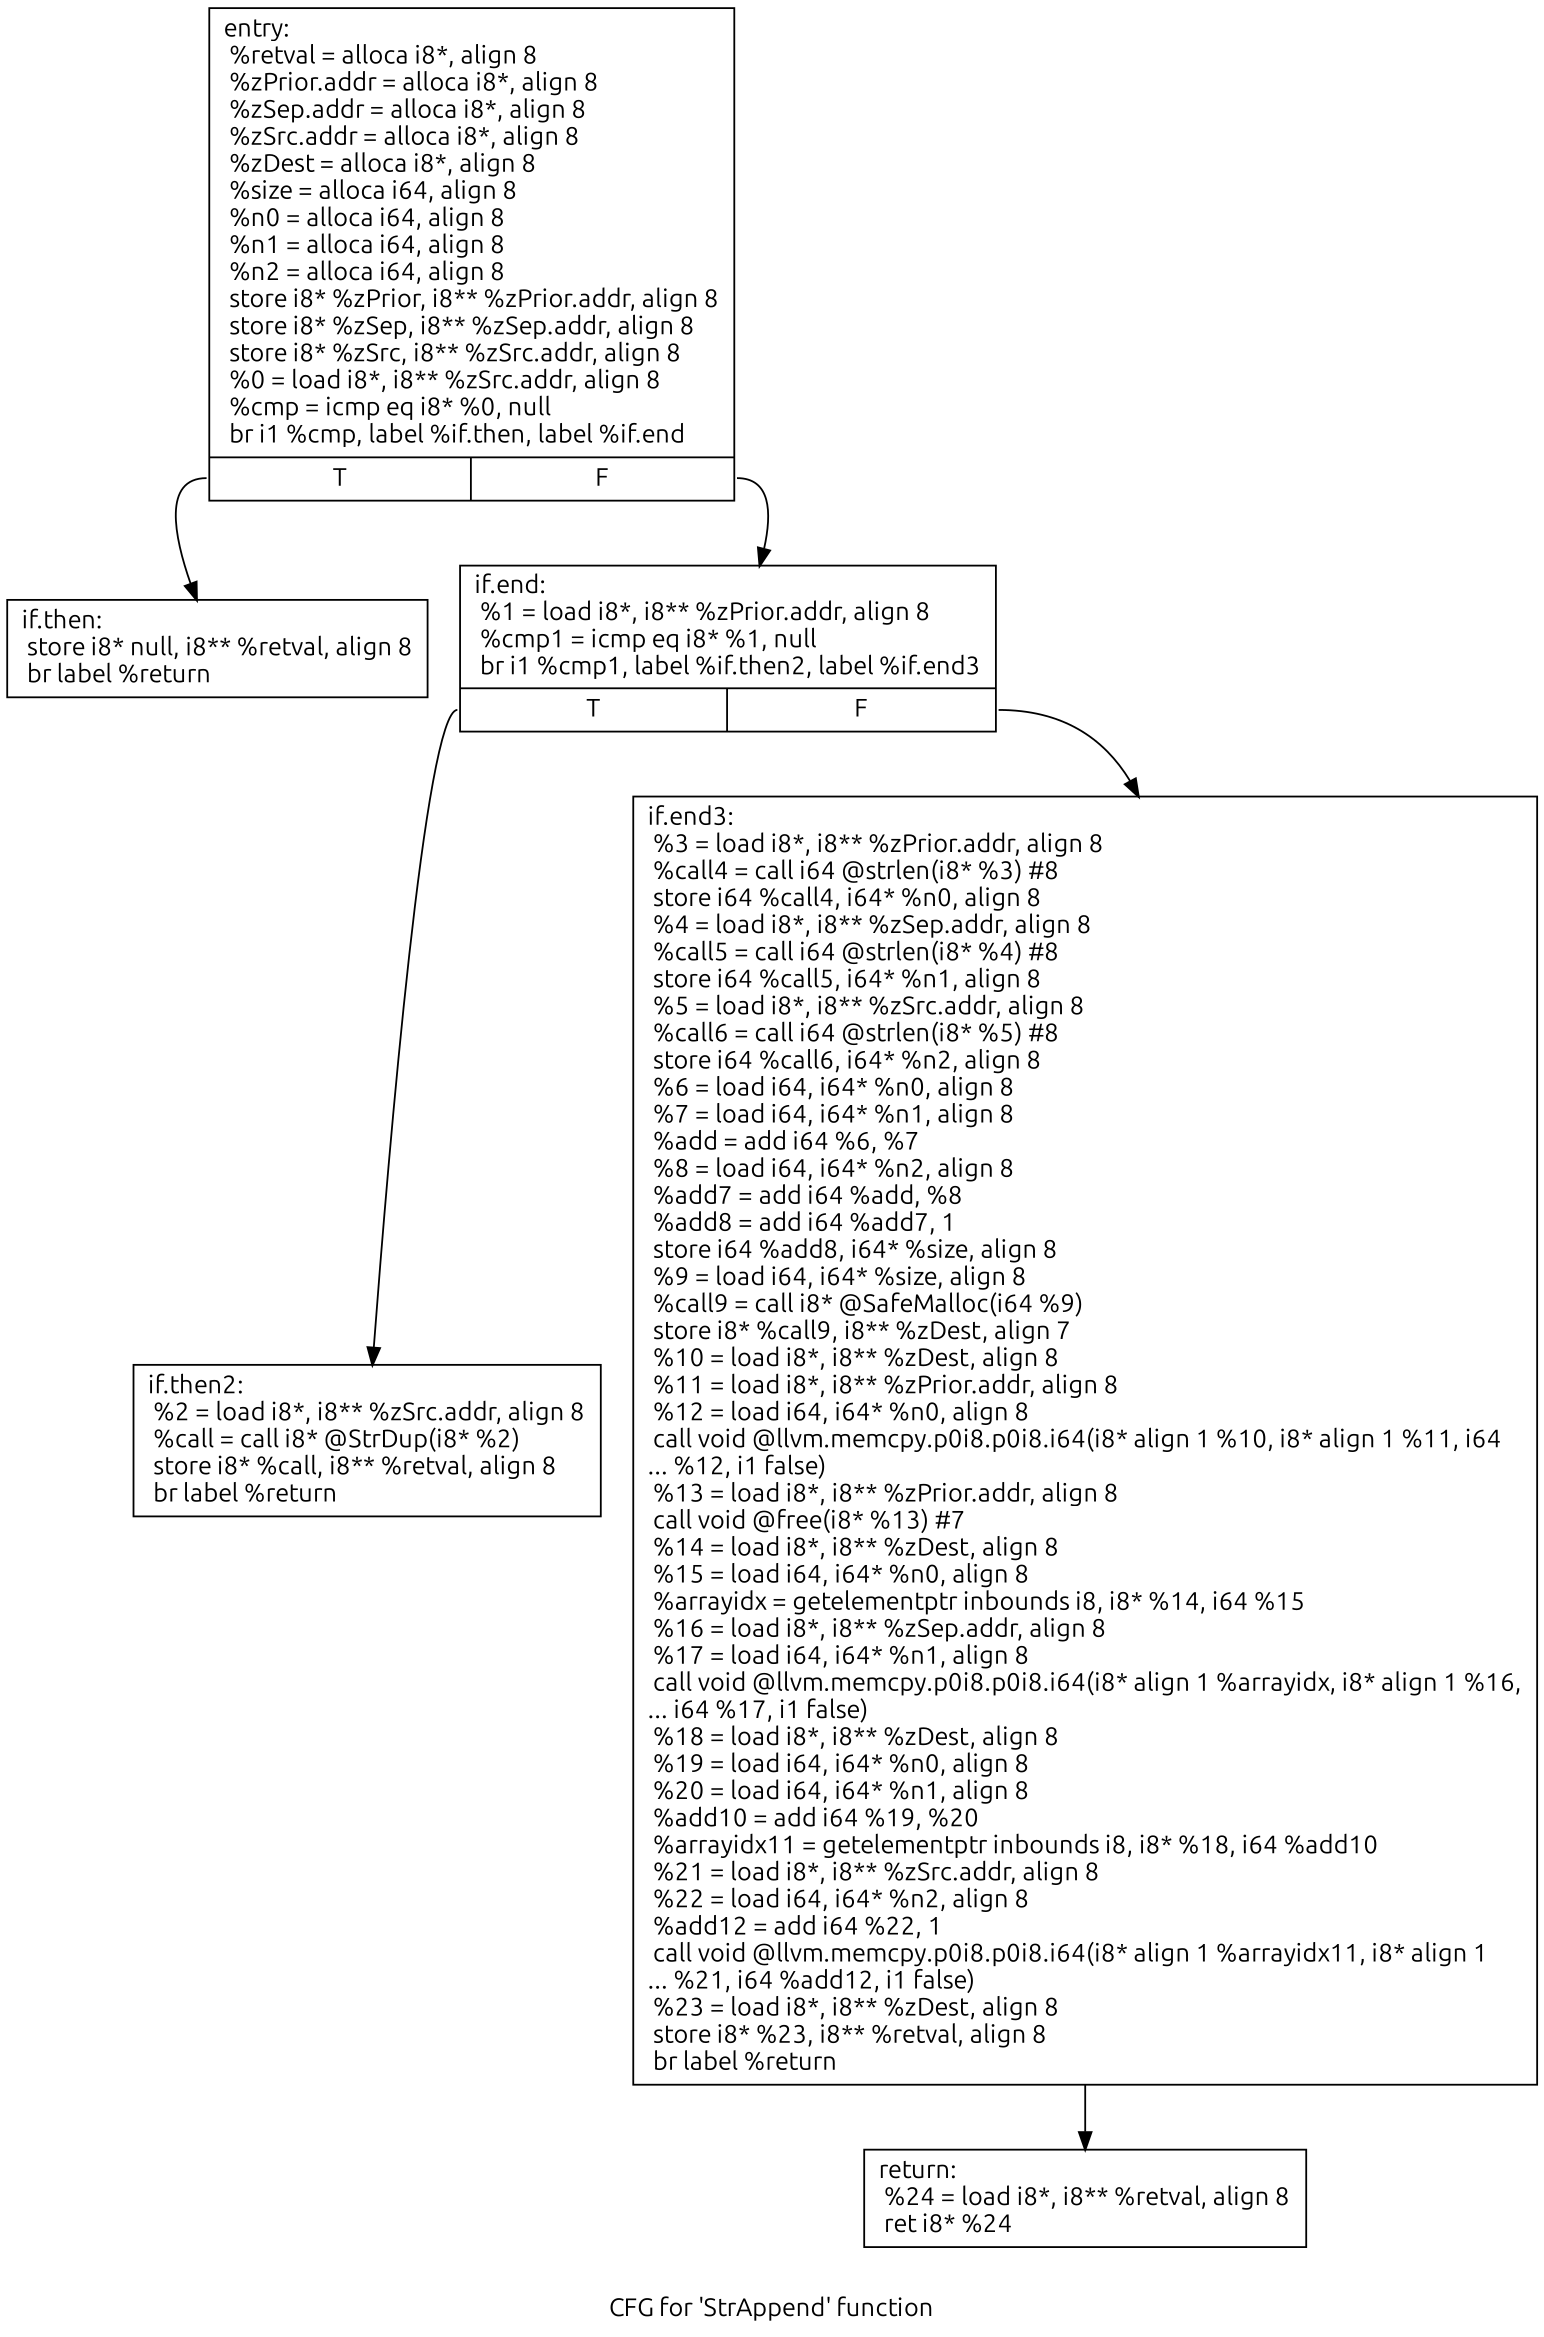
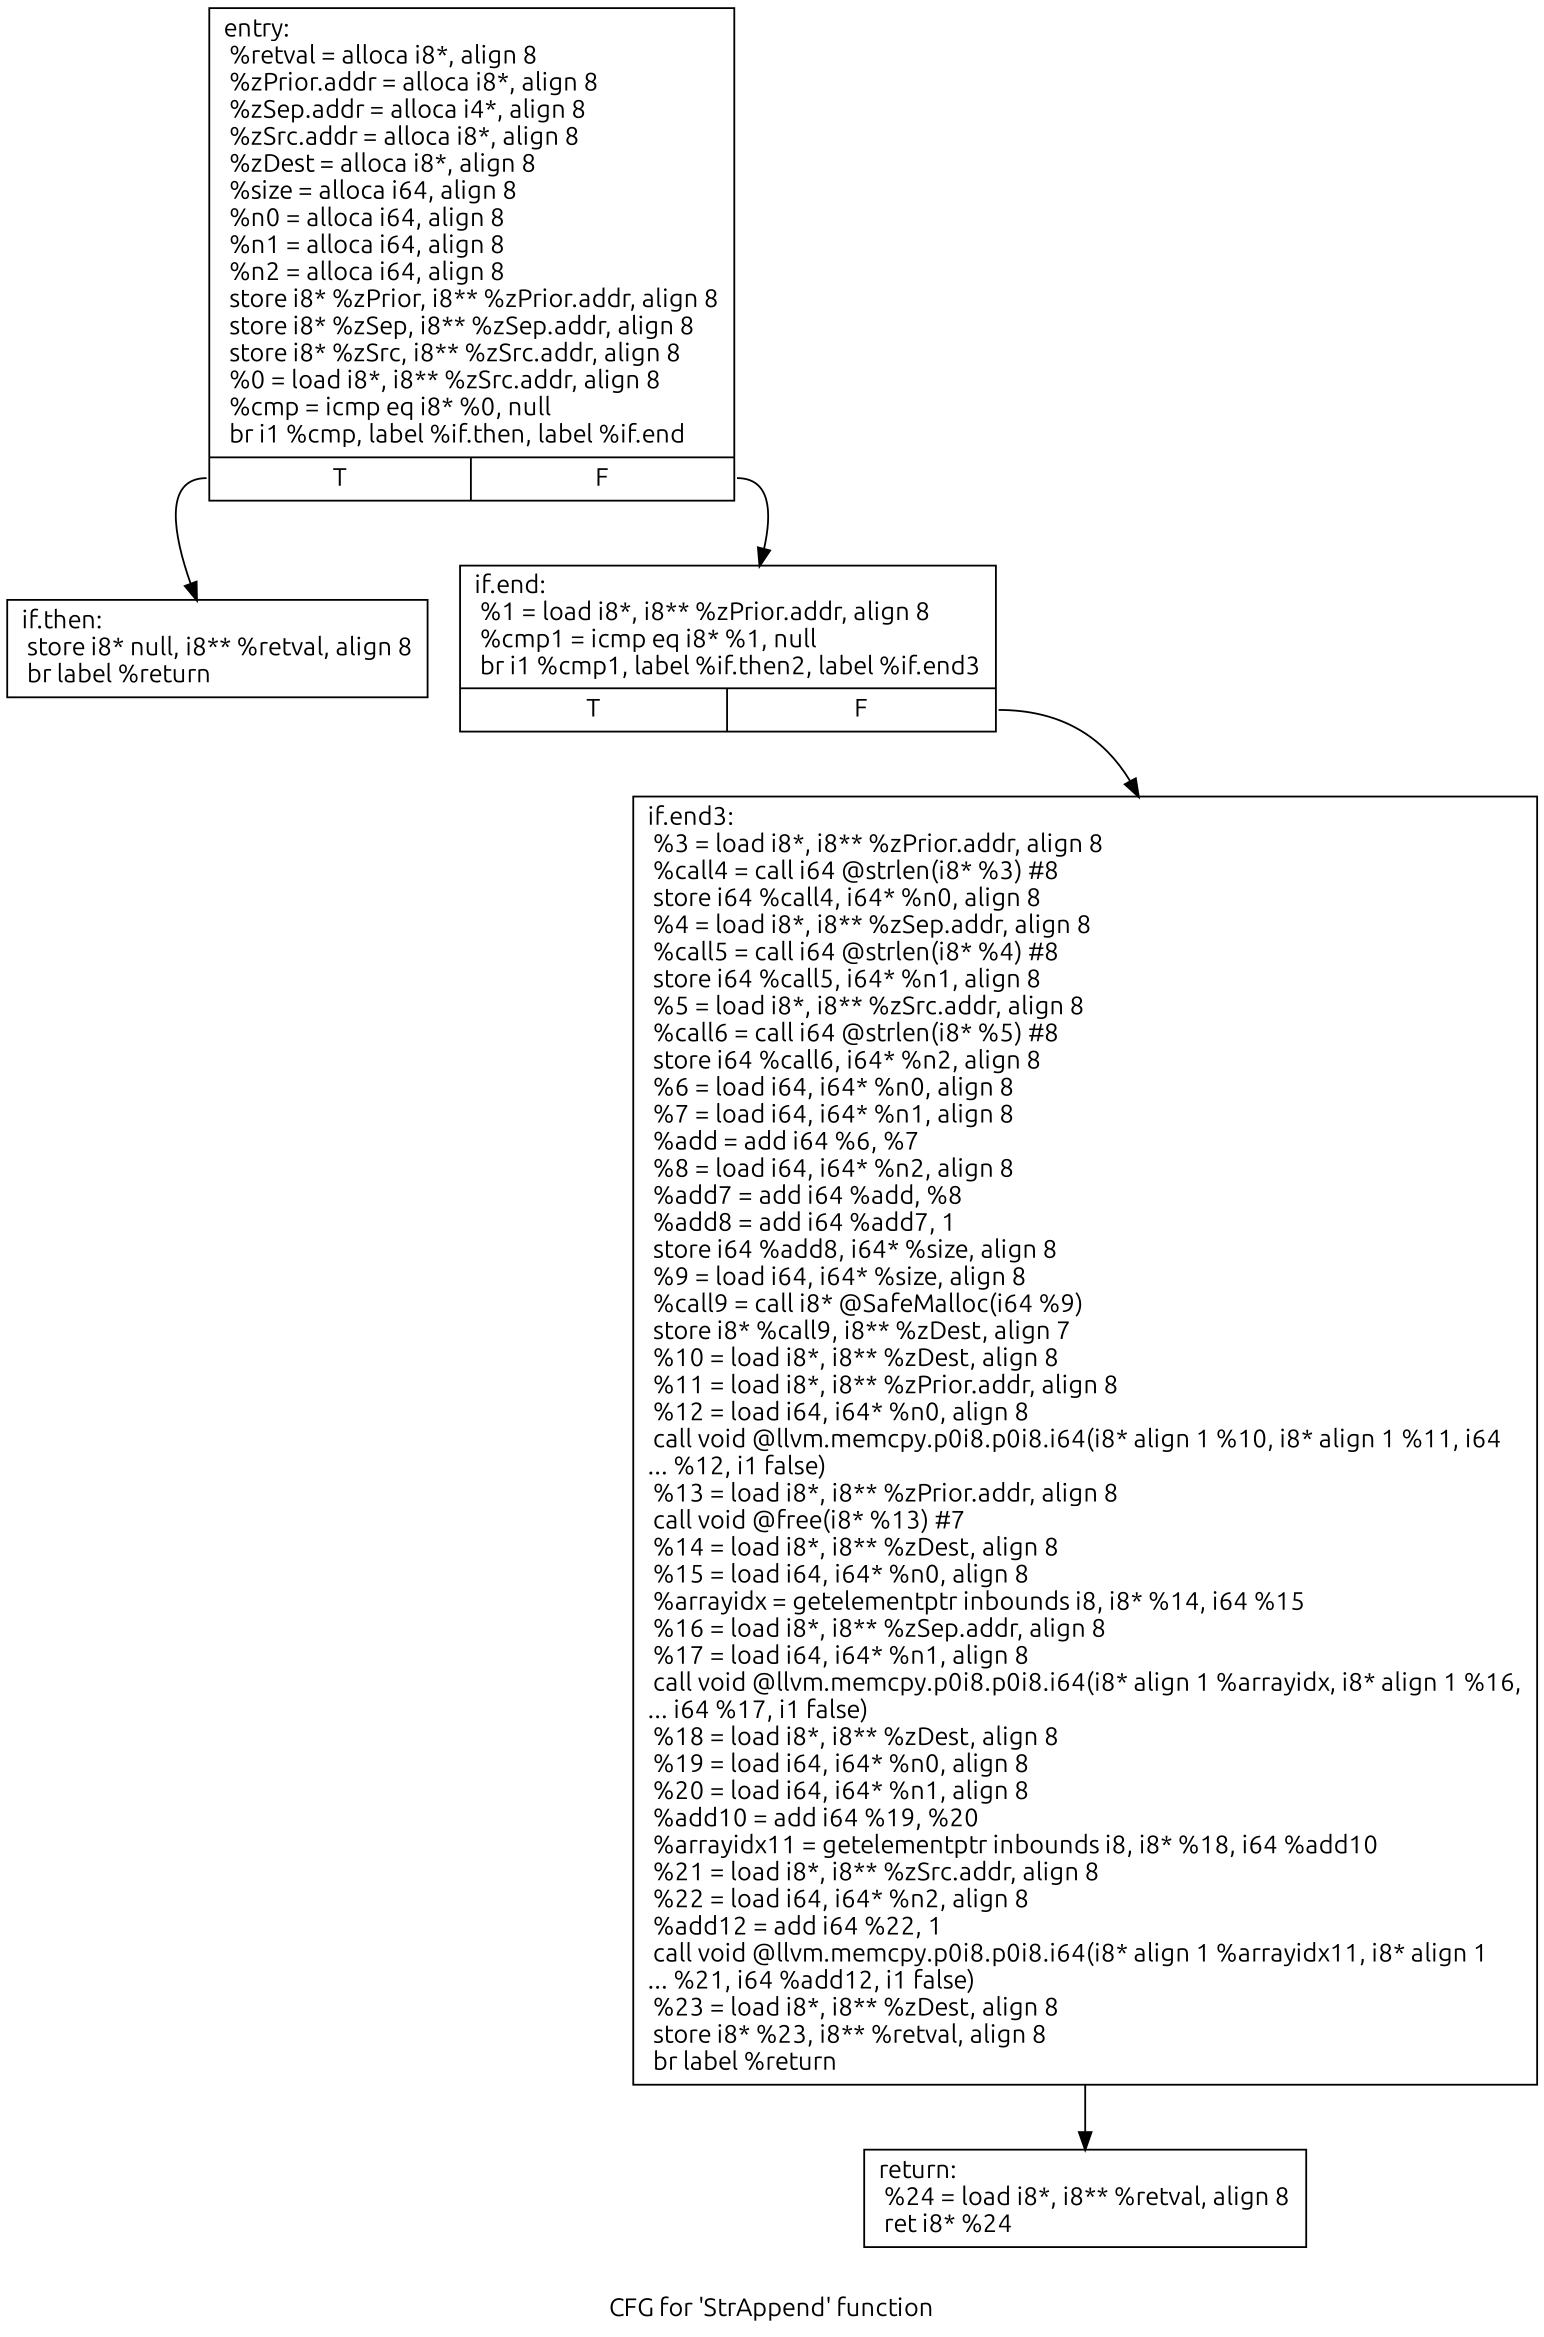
node "entry:": text "%zSep.addr = alloca i8*, align 8" -> "%zSep.addr = alloca i4*, align 8"
node "if.then2:": removed
